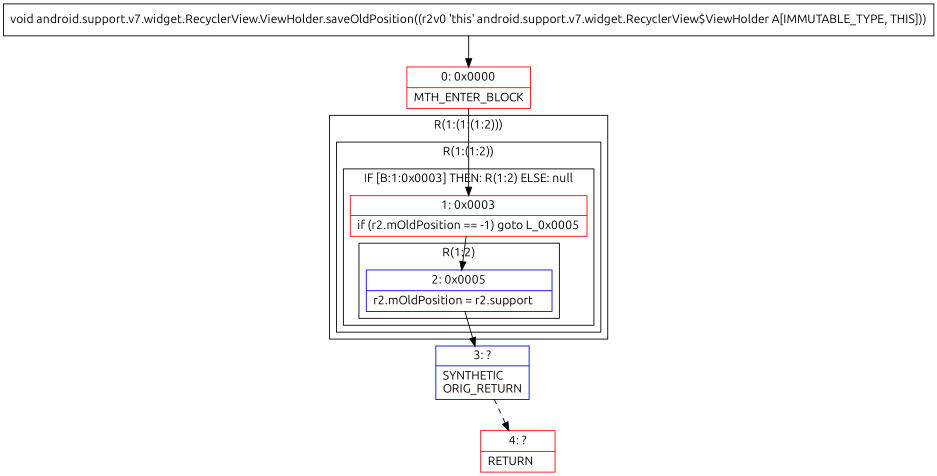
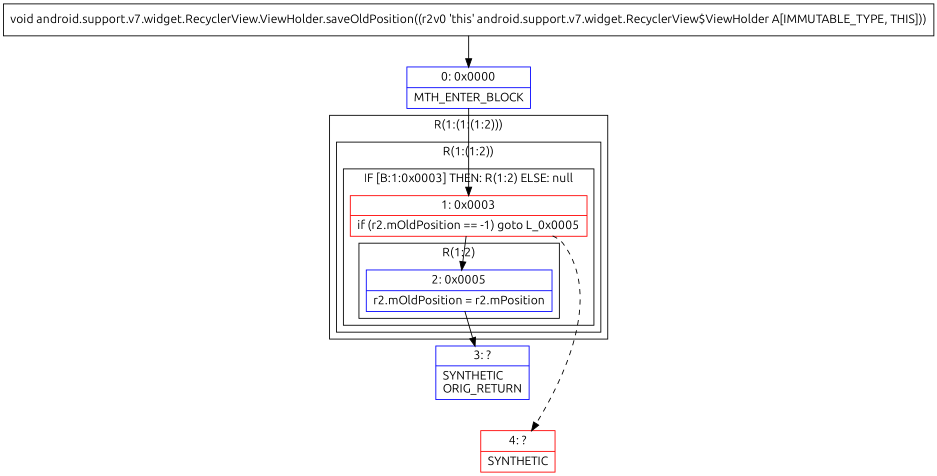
node "0: 0x0000": color red -> blue
node "2: 0x0005": text "r2.mOldPosition = r2.support" -> "r2.mOldPosition = r2.mPosition"
edge "3: ?" -> "4: ?": now "1: 0x0003" -> "4: ?"
node "4: ?": text "RETURN" -> "SYNTHETIC"
